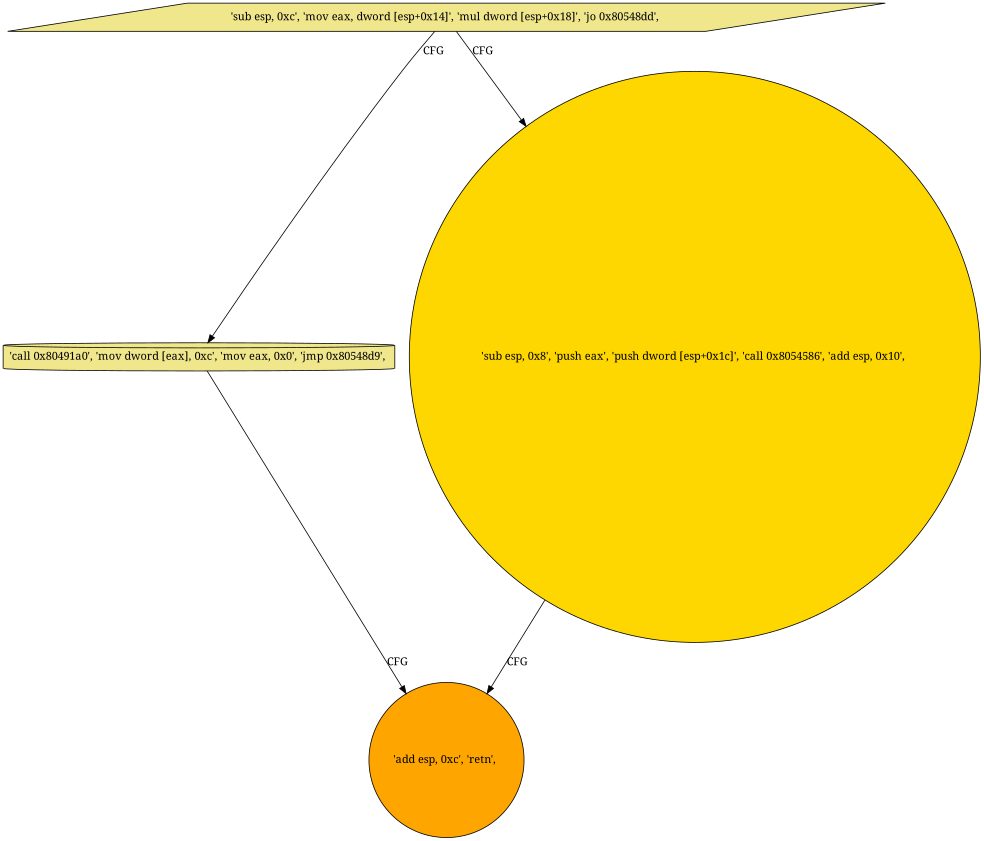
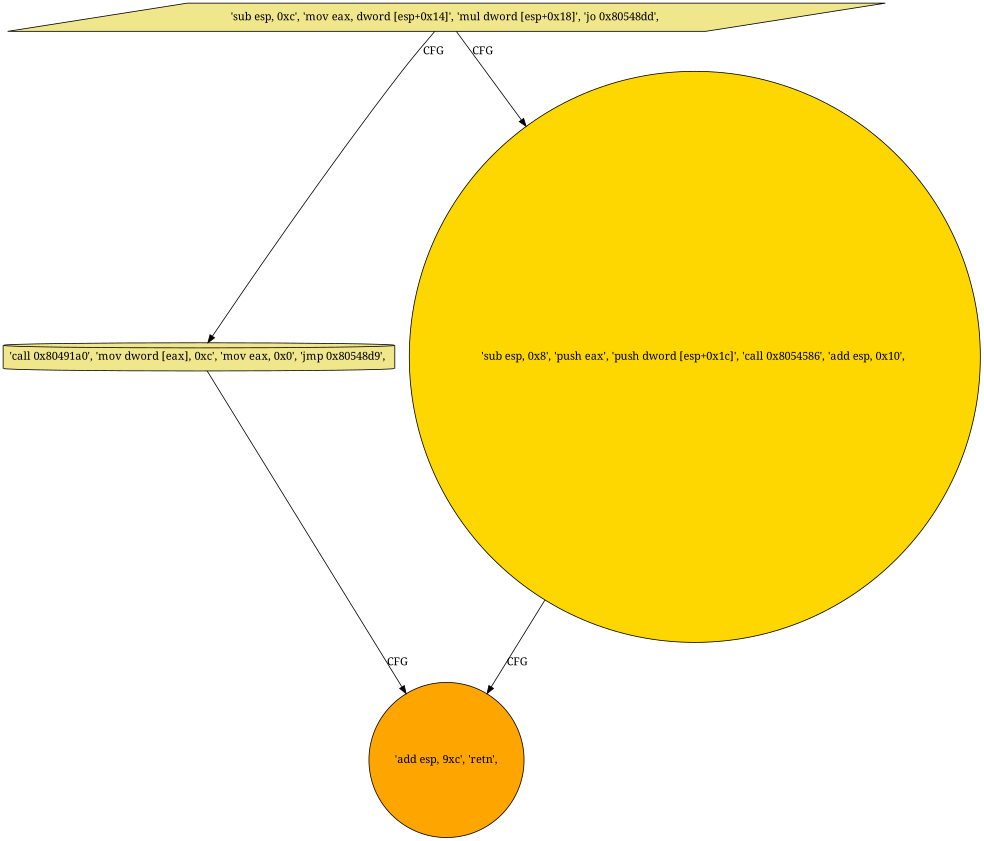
node "'add esp, 0xc', 'retn',": label "'add esp, 0xc', 'retn'," -> "'add esp, 9xc', 'retn',"
